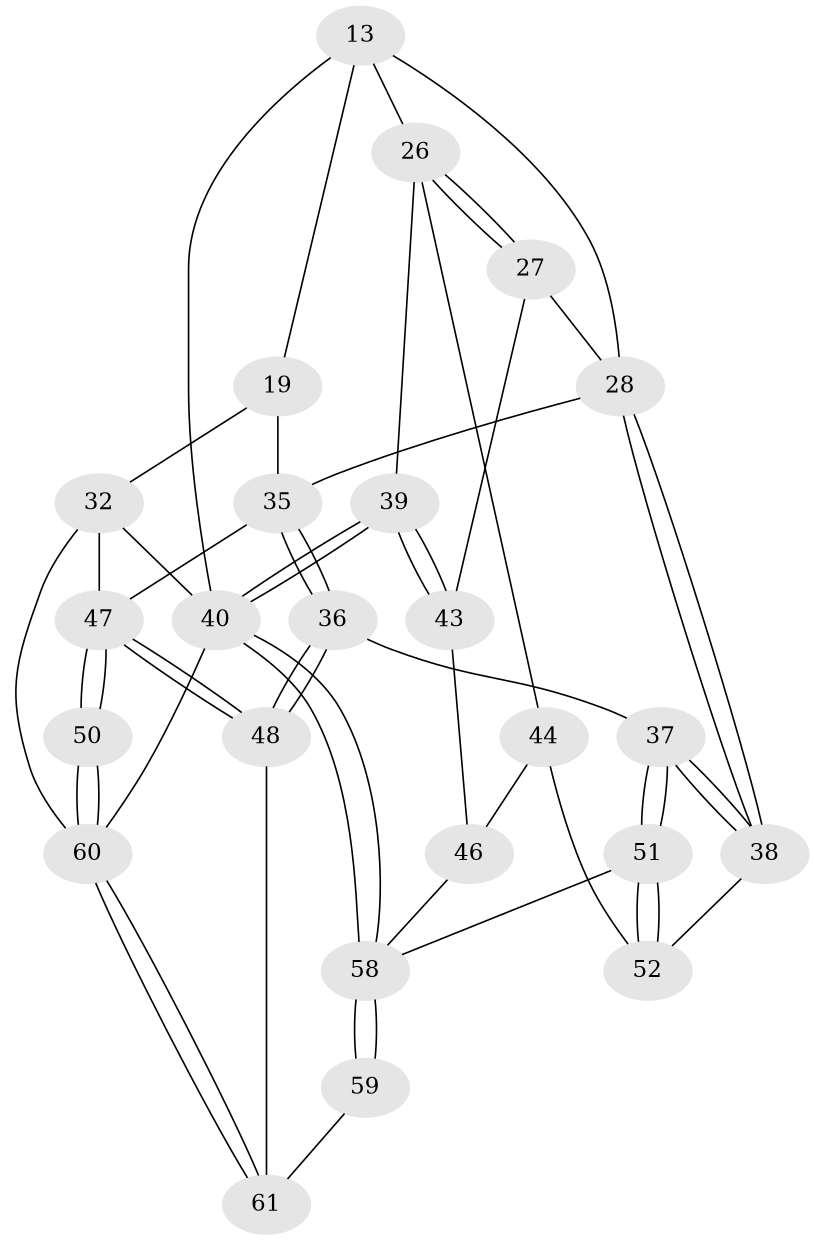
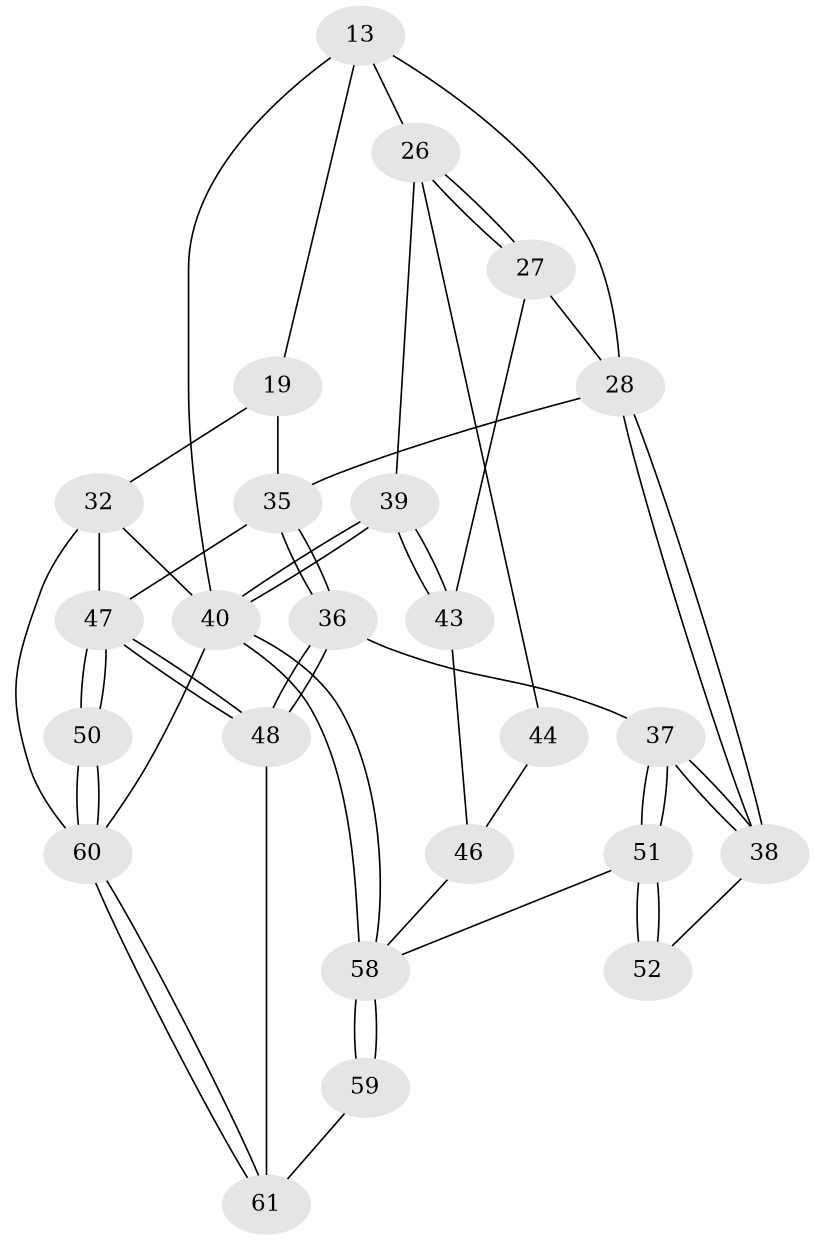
edge "44" -- "52": removed
